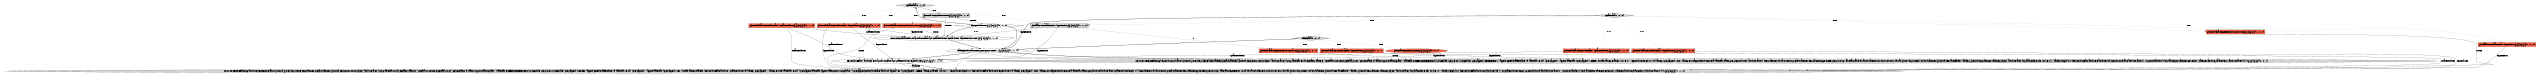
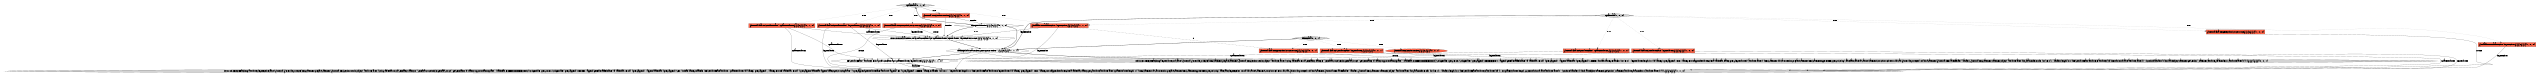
node "@NotNull DBCSession session@@@2@@@['0', '1', '0']": fillcolor lightgray -> tomato
node "@Nullable DBDDataReceiver keysReceiver@@@2@@@['1', '1', '0']": fillcolor lightgray -> tomato
